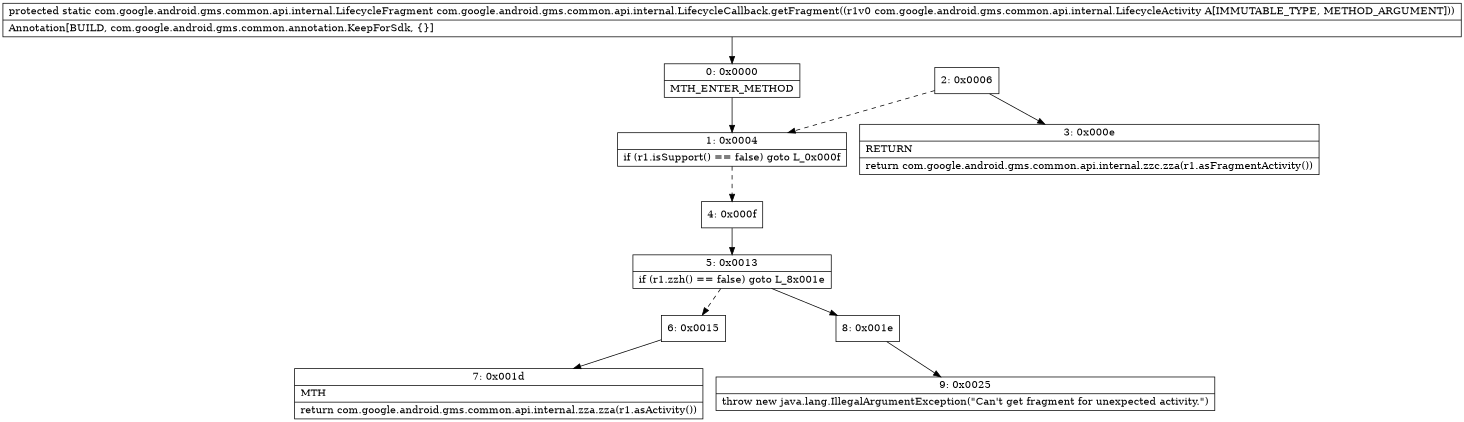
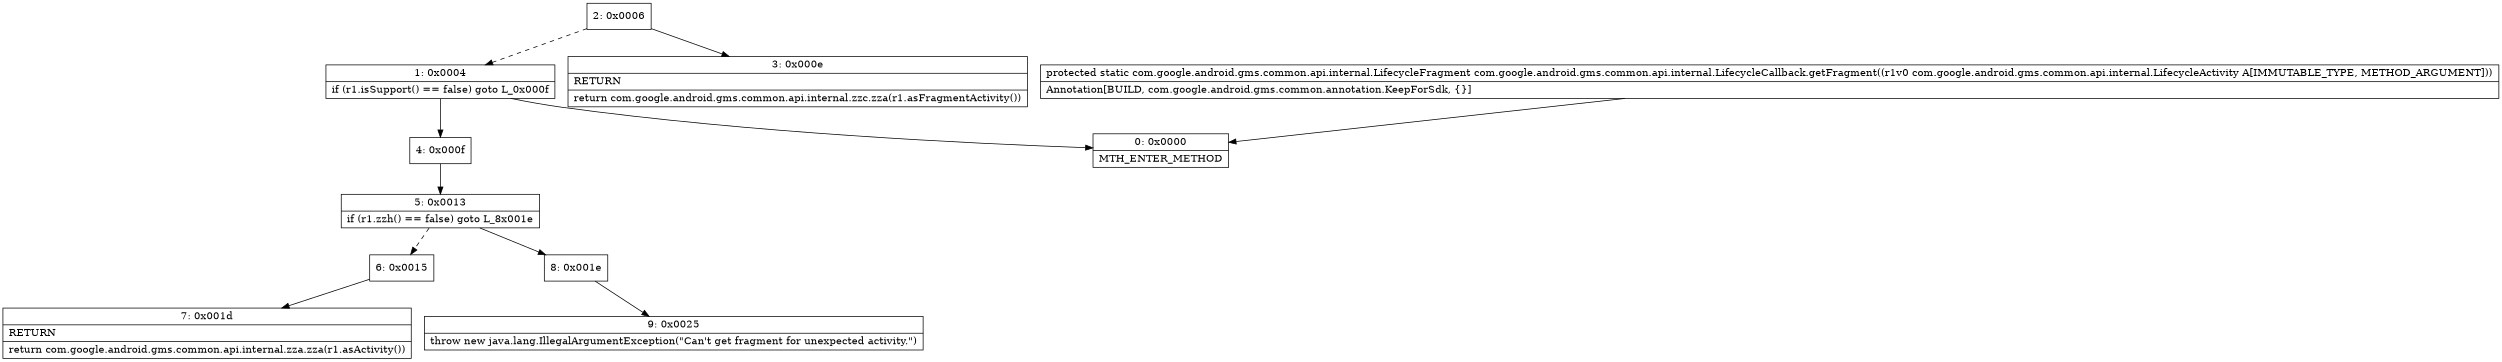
edge "0: 0x0000" -> "1: 0x0004": reversed
edge "1: 0x0004" -> "4: 0x000f": style dashed -> solid
node "7: 0x001d": text "MTH" -> "RETURN"
